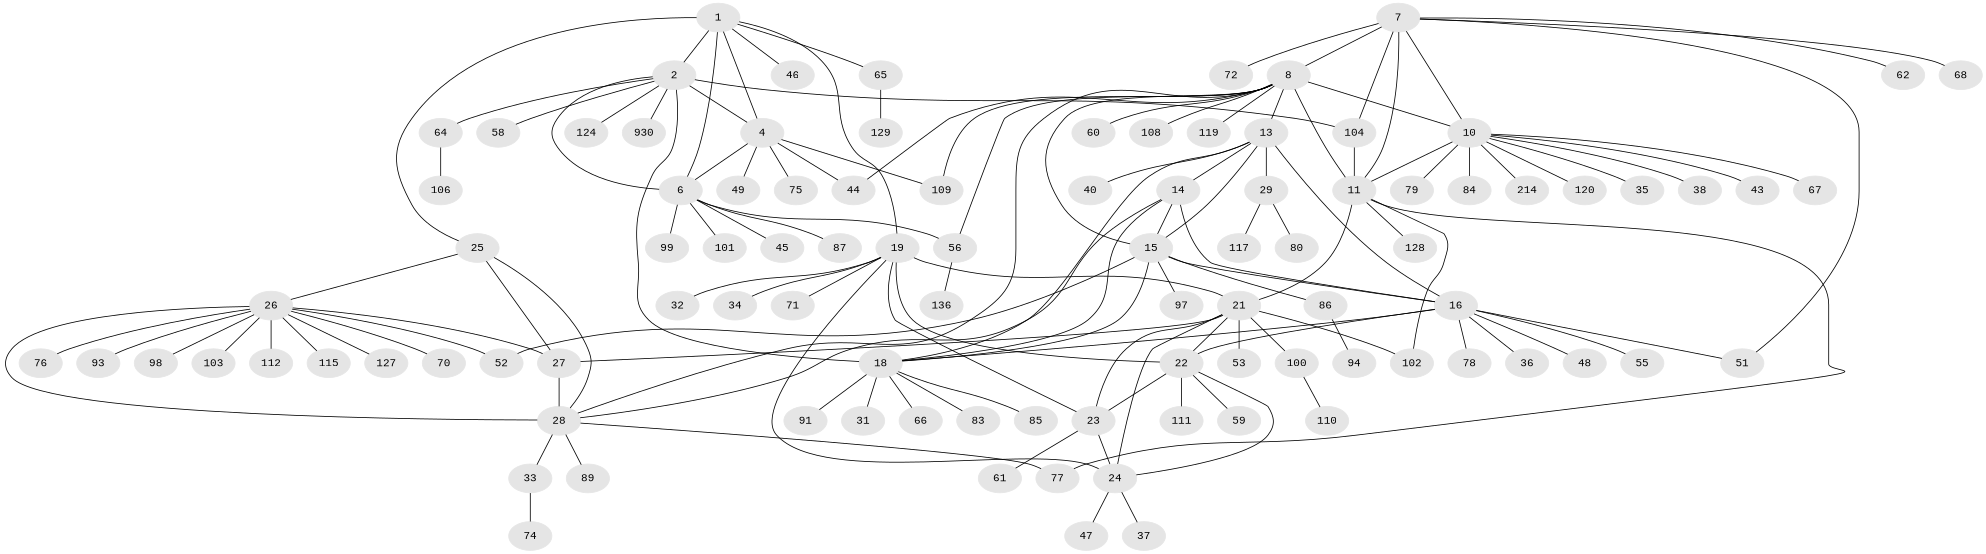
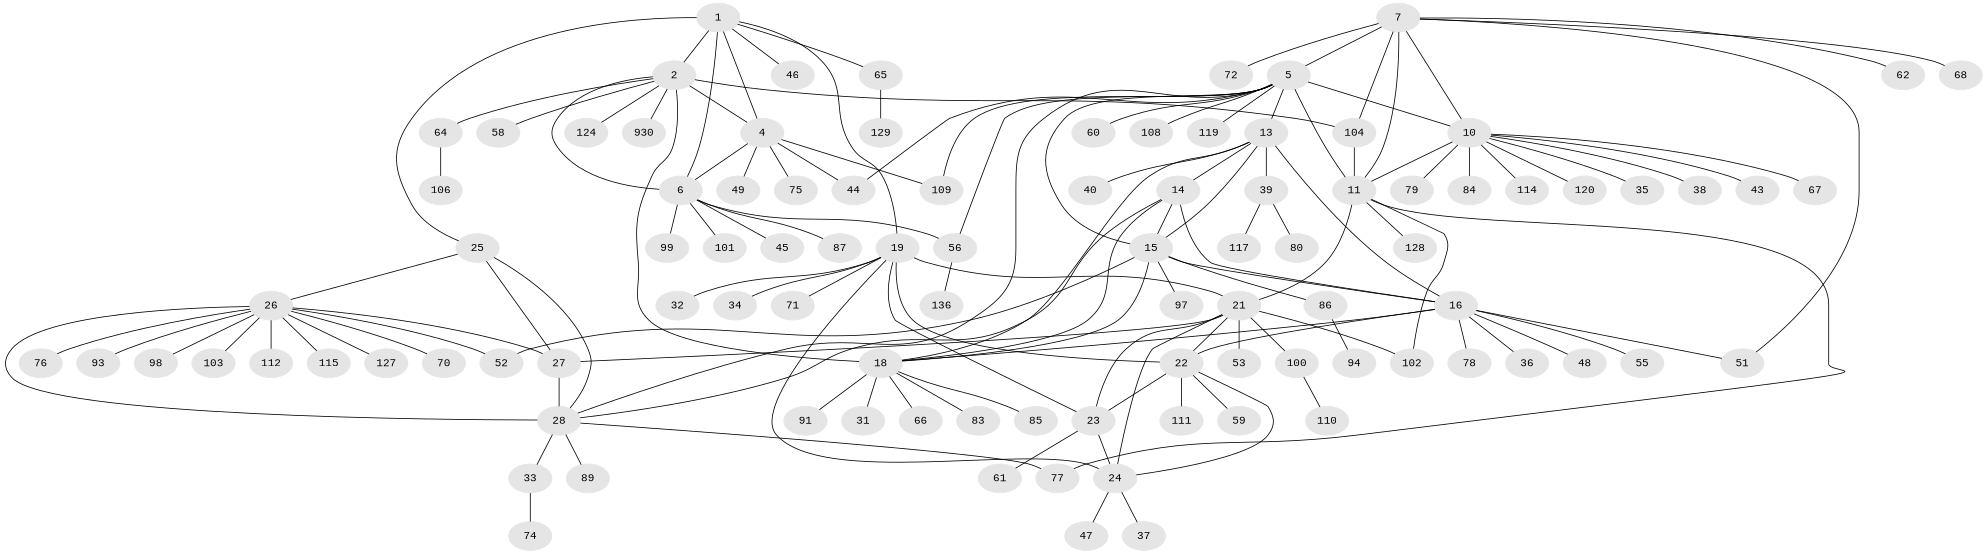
node "8": label "8" -> "5"
node "29": label "29" -> "39"
node "214": label "214" -> "114"
